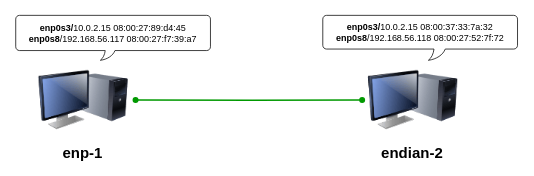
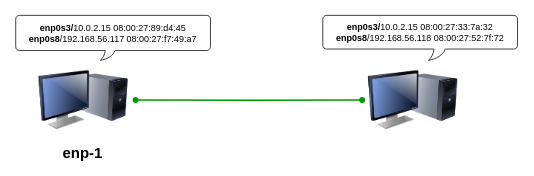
node "enp0s3/10.0.2.15 08:00:27:89:d4:45 enp0s8/192.168.56.117 08:00:27:f7:39:a7": label "enp0s3/10.0.2.15 08:00:27:89:d4:45 enp0s8/192.168.56.117 08:00:27:f7:39:a7" -> "enp0s3/10.0.2.15 08:00:27:89:d4:45 enp0s8/192.168.56.117 08:00:27:f7:49:a7"
node "enp0s3/10.0.2.15 08:00:37:33:7a:32 enp0s8/192.168.56.118 08:00:27:52:7f:72": label "enp0s3/10.0.2.15 08:00:37:33:7a:32 enp0s8/192.168.56.118 08:00:27:52:7f:72" -> "enp0s3/10.0.2.15 08:00:27:33:7a:32 enp0s8/192.168.56.118 08:00:27:52:7f:72"
node "endian-2": removed
